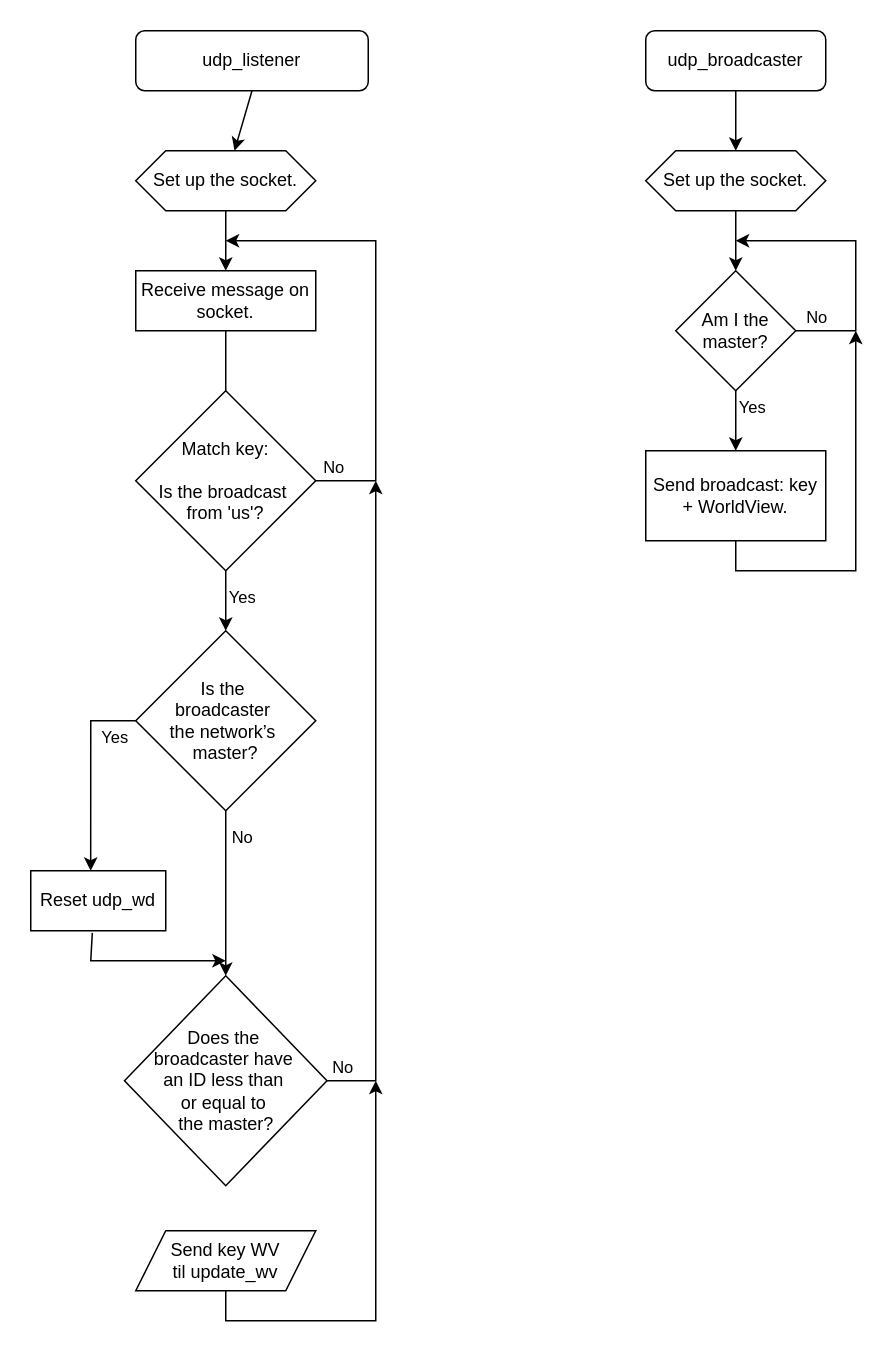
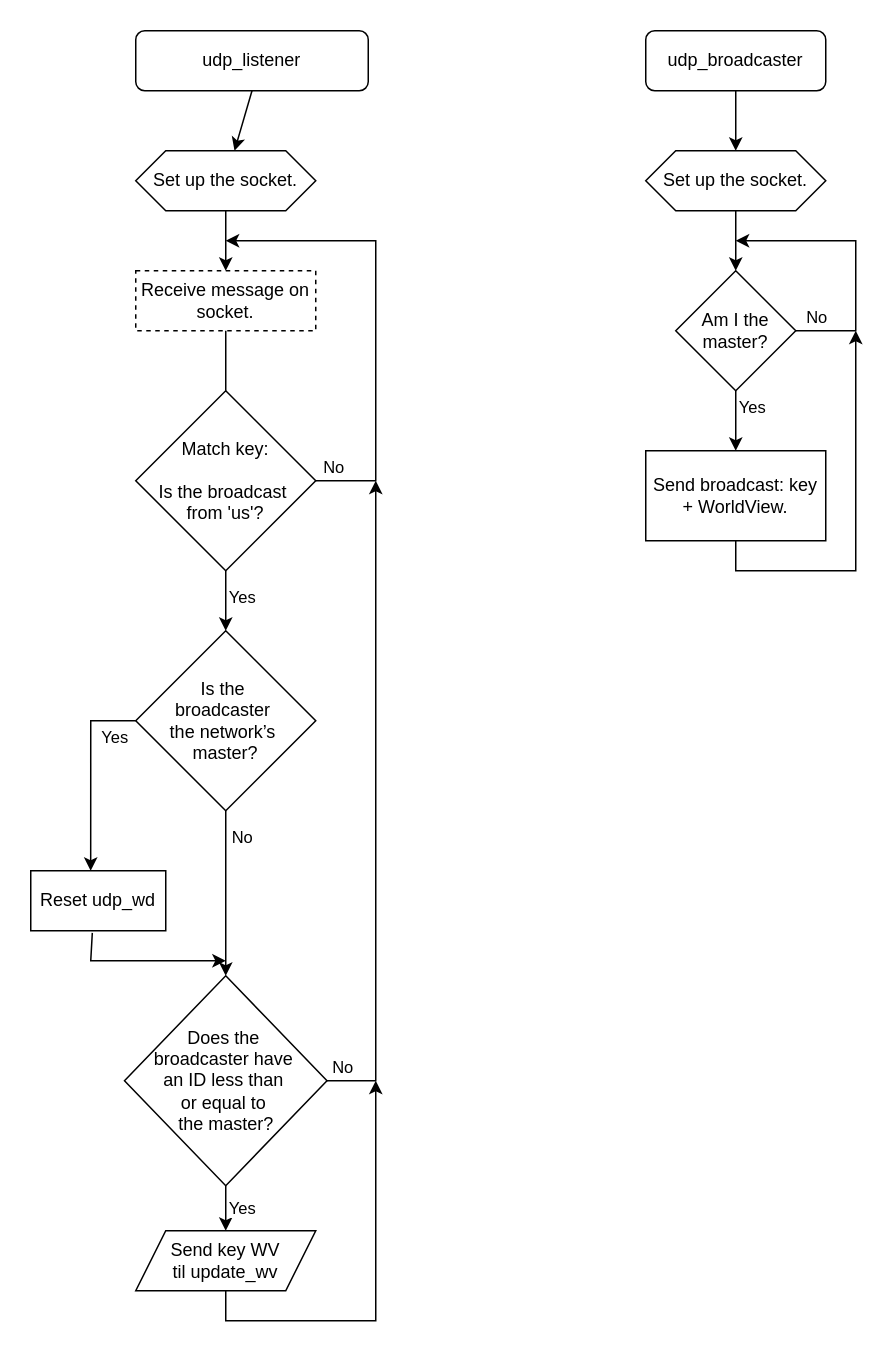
node "Receive message on socket.": style solid -> dashed
edge "Does the broadcaster have an ID less than or equal to the master?" -> "Send key WV til update_wv": added, label "Yes"
